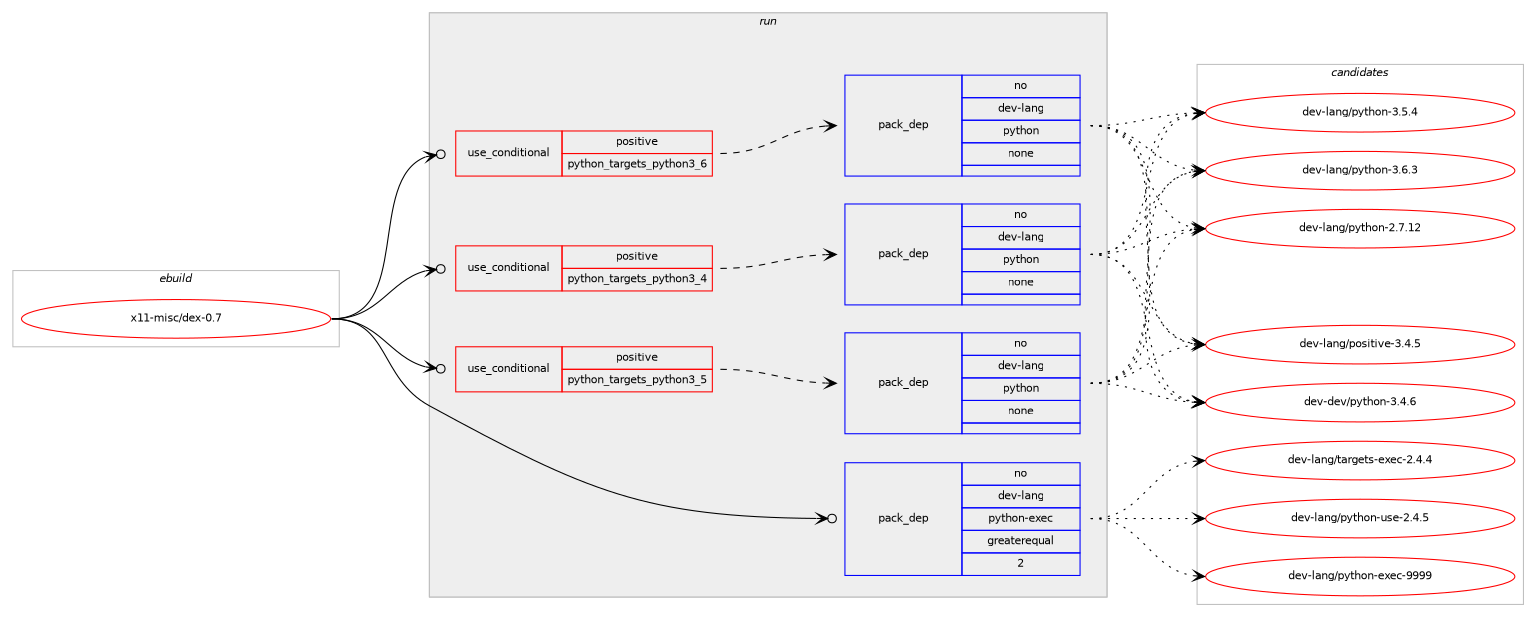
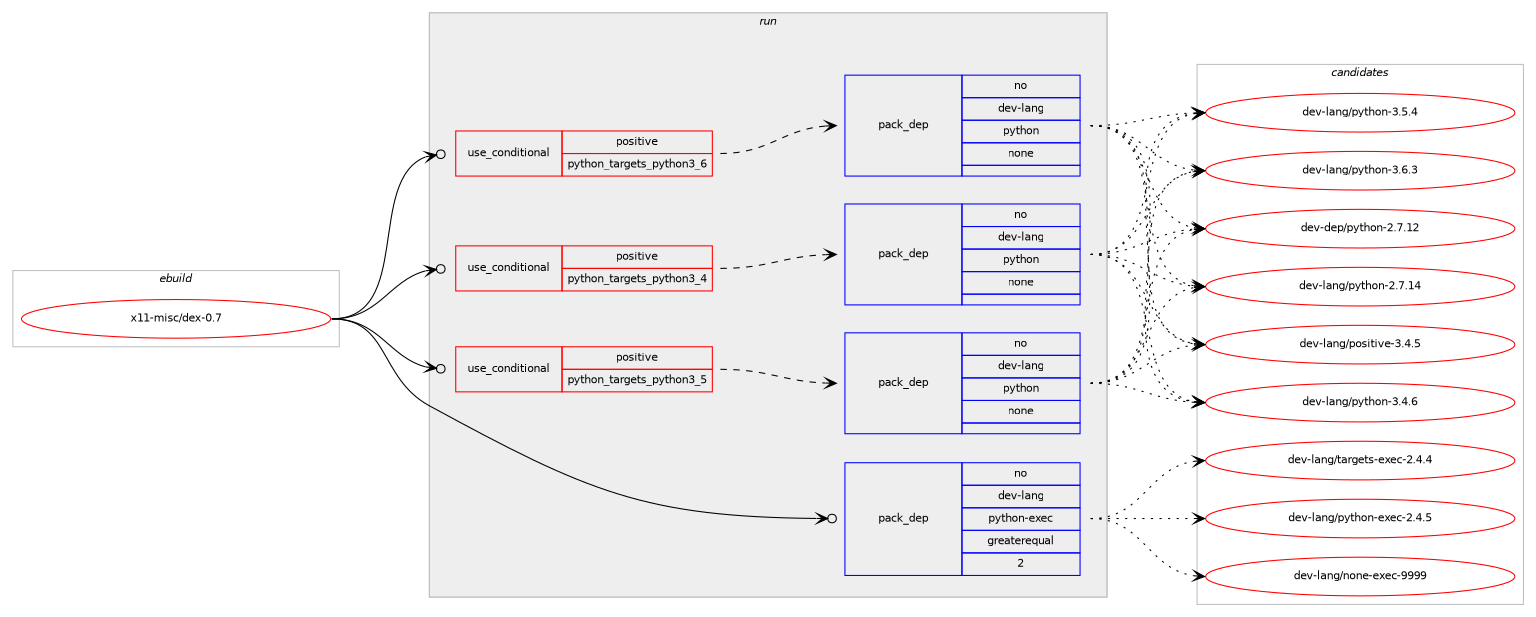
node "dev-lang/python-2.7.12": label "dev-lang/python-2.7.12" -> "dev-dep/python-2.7.12"
node "dev-lang/python-2.7.14": added
node "dev-dev/python-3.4.6": label "dev-dev/python-3.4.6" -> "dev-lang/python-3.4.6"
node "dev-lang/python-use-2.4.5": label "dev-lang/python-use-2.4.5" -> "dev-lang/python-exec-2.4.5"
node "dev-lang/python-exec-9999": label "dev-lang/python-exec-9999" -> "dev-lang/none-exec-9999"
